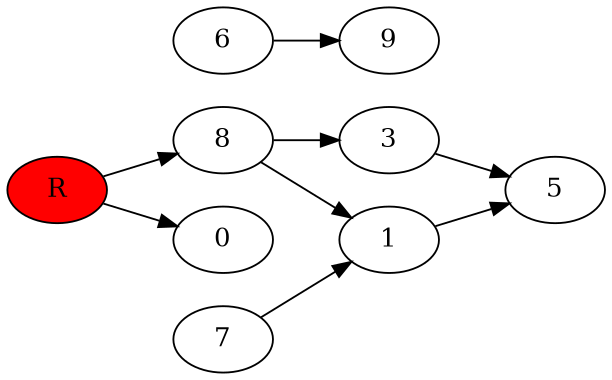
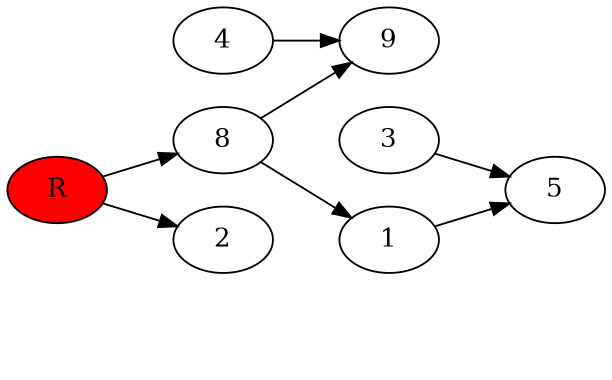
node "6": label "6" -> "4"
edge "8" -> "3": now "8" -> "9"
node "0": label "0" -> "2"
node "7": removed
